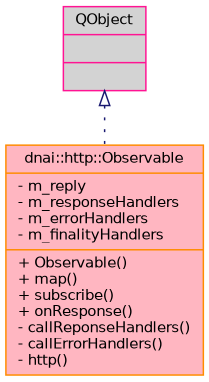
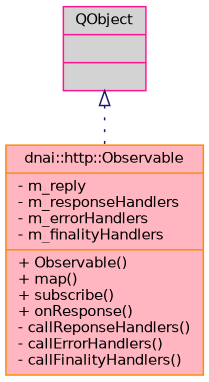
node "dnai::http::Observable": text "- http()" -> "- callFinalityHandlers()"
